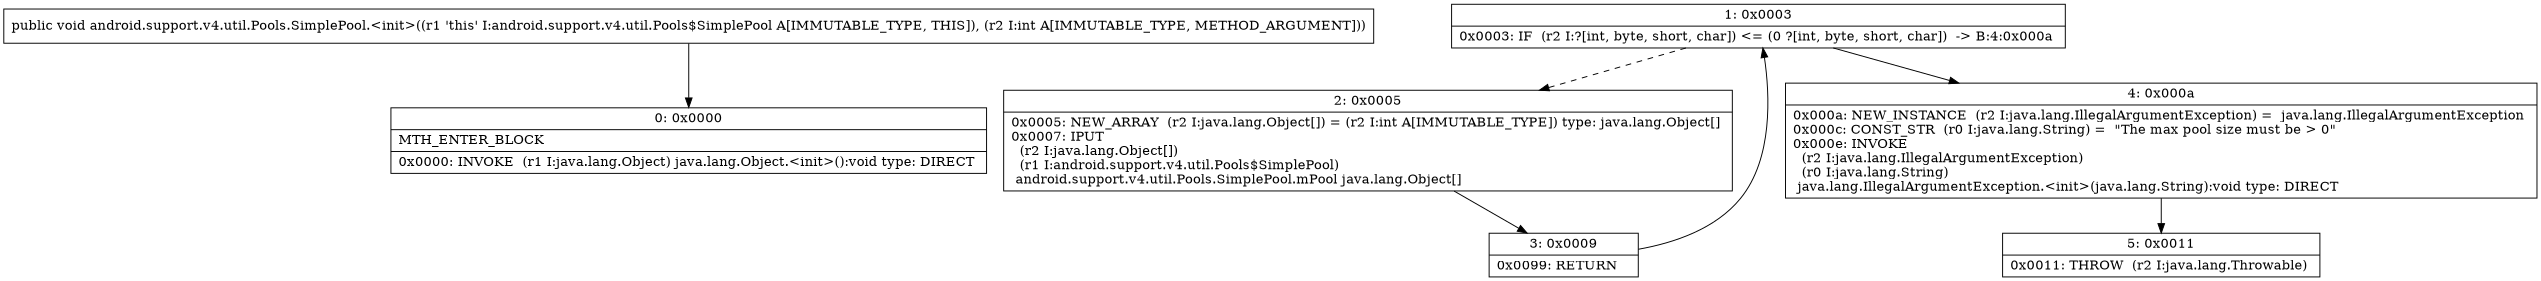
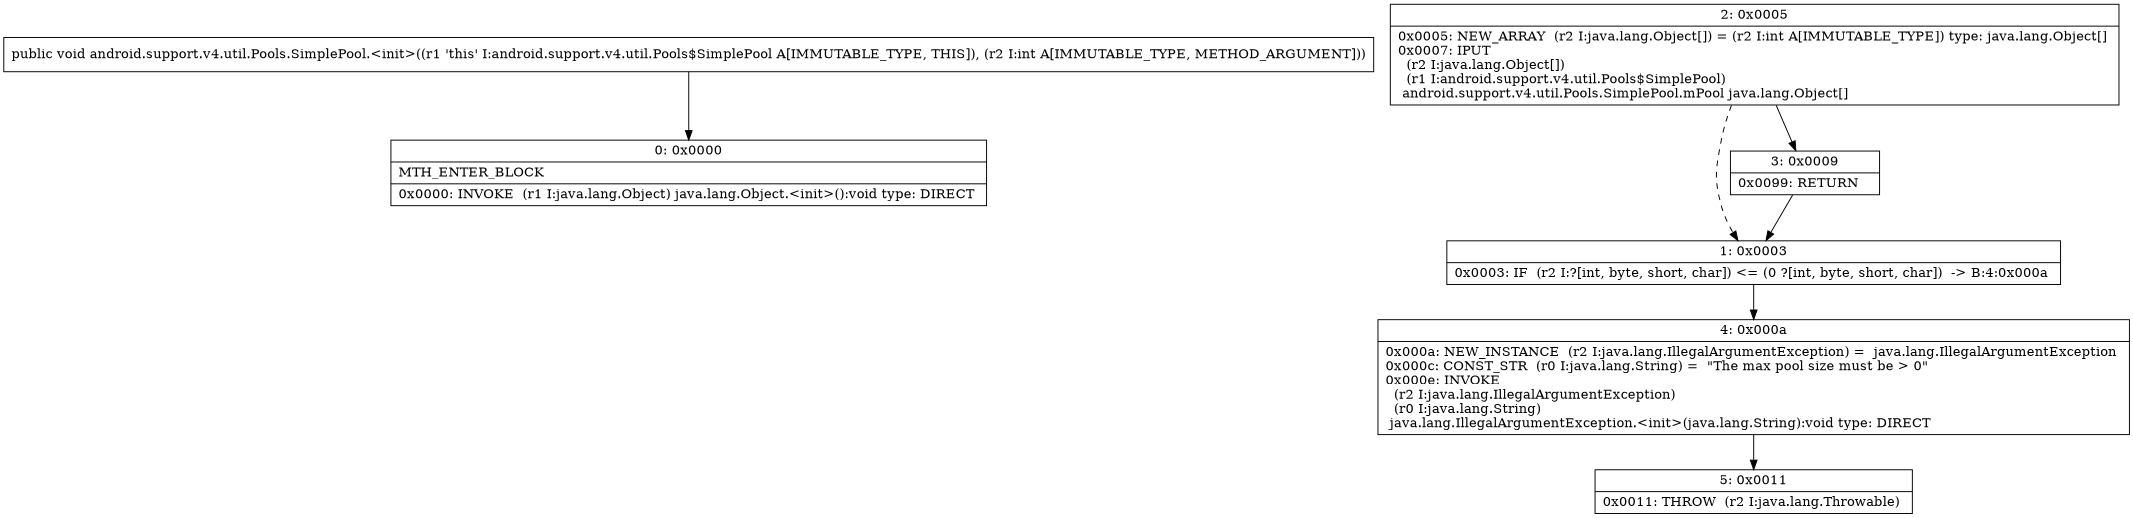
edge "1: 0x0003" -> "2: 0x0005": reversed
